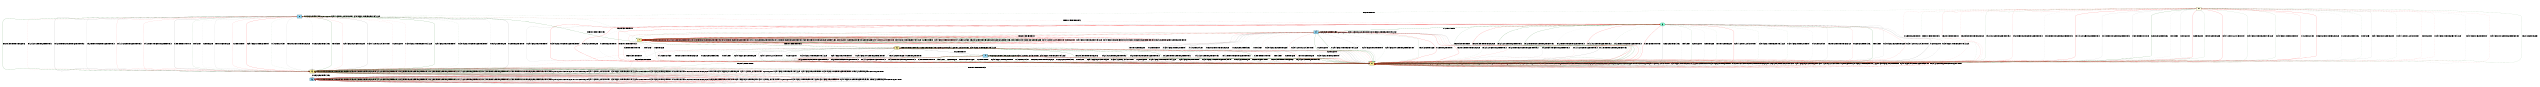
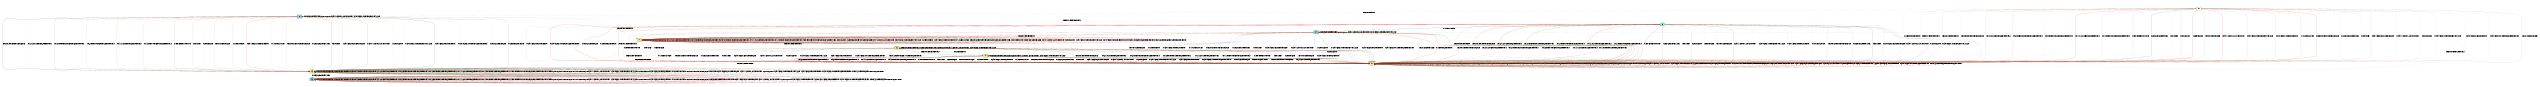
edge "s2" -> "s8": now "s9" -> "s8"
node "s9": fillcolor skyblue -> khaki
edge "s1" -> "s5": now "s4" -> "s5"
